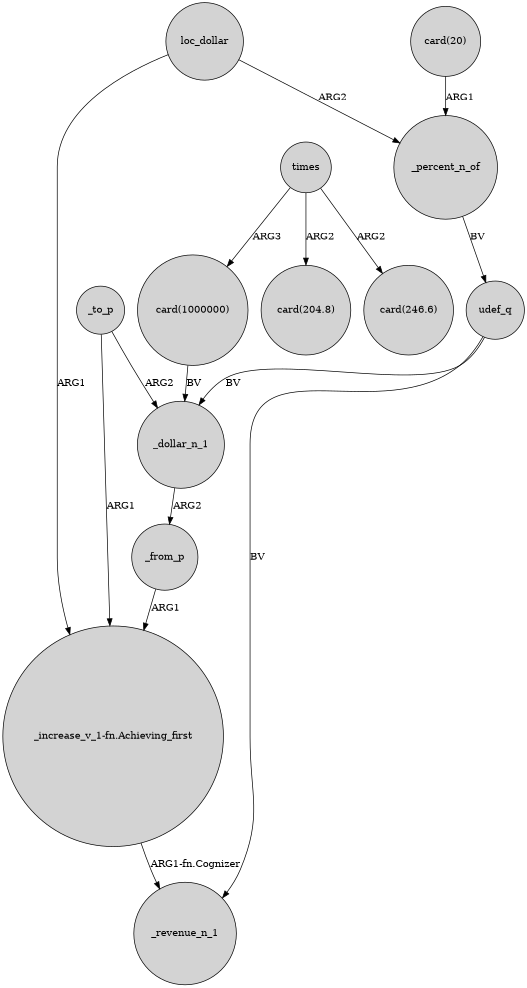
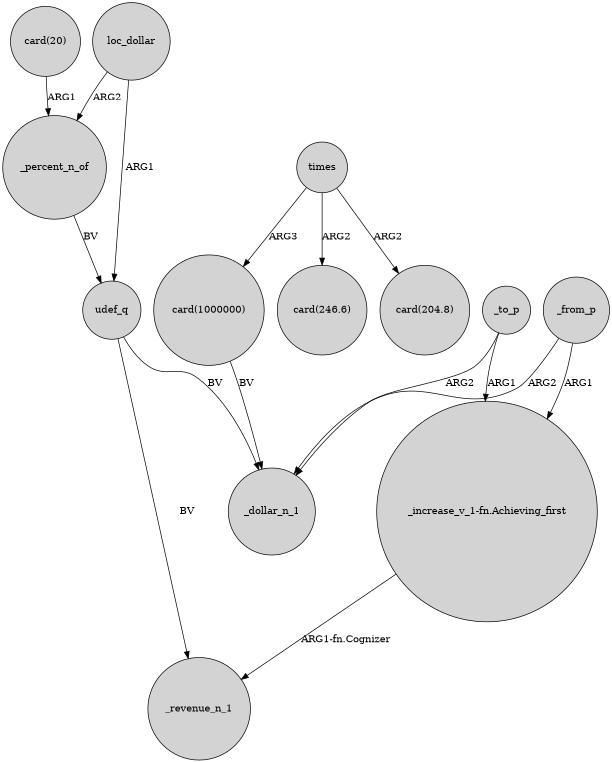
edge "loc_dollar" -> "_increase_v_1-fn.Achieving_first": now "loc_dollar" -> "udef_q"
edge "_dollar_n_1" -> "_from_p": reversed
